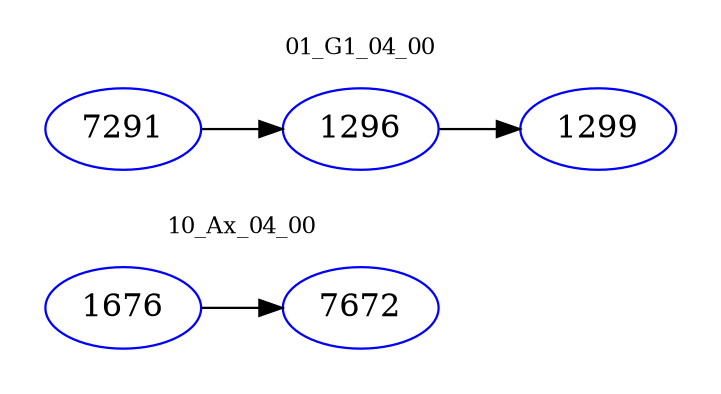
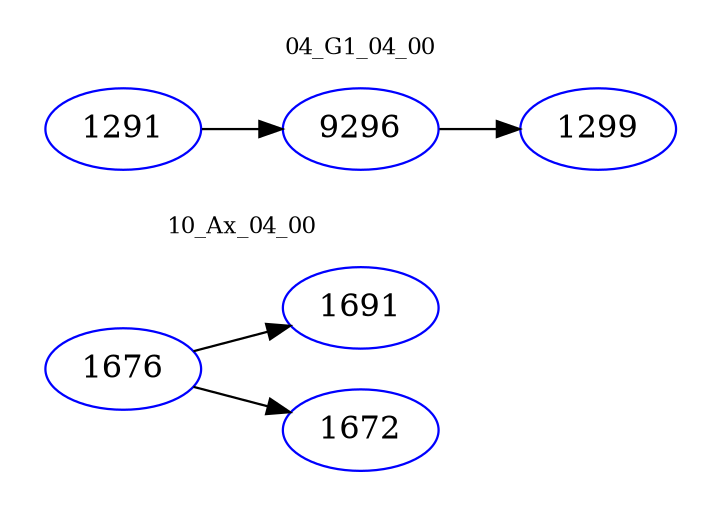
cluster "01_G1_04_00": label "01_G1_04_00" -> "04_G1_04_00"
node "7291": label "7291" -> "1291"
node "1296": label "1296" -> "9296"
node "7672": label "7672" -> "1672"
node "1691": added
